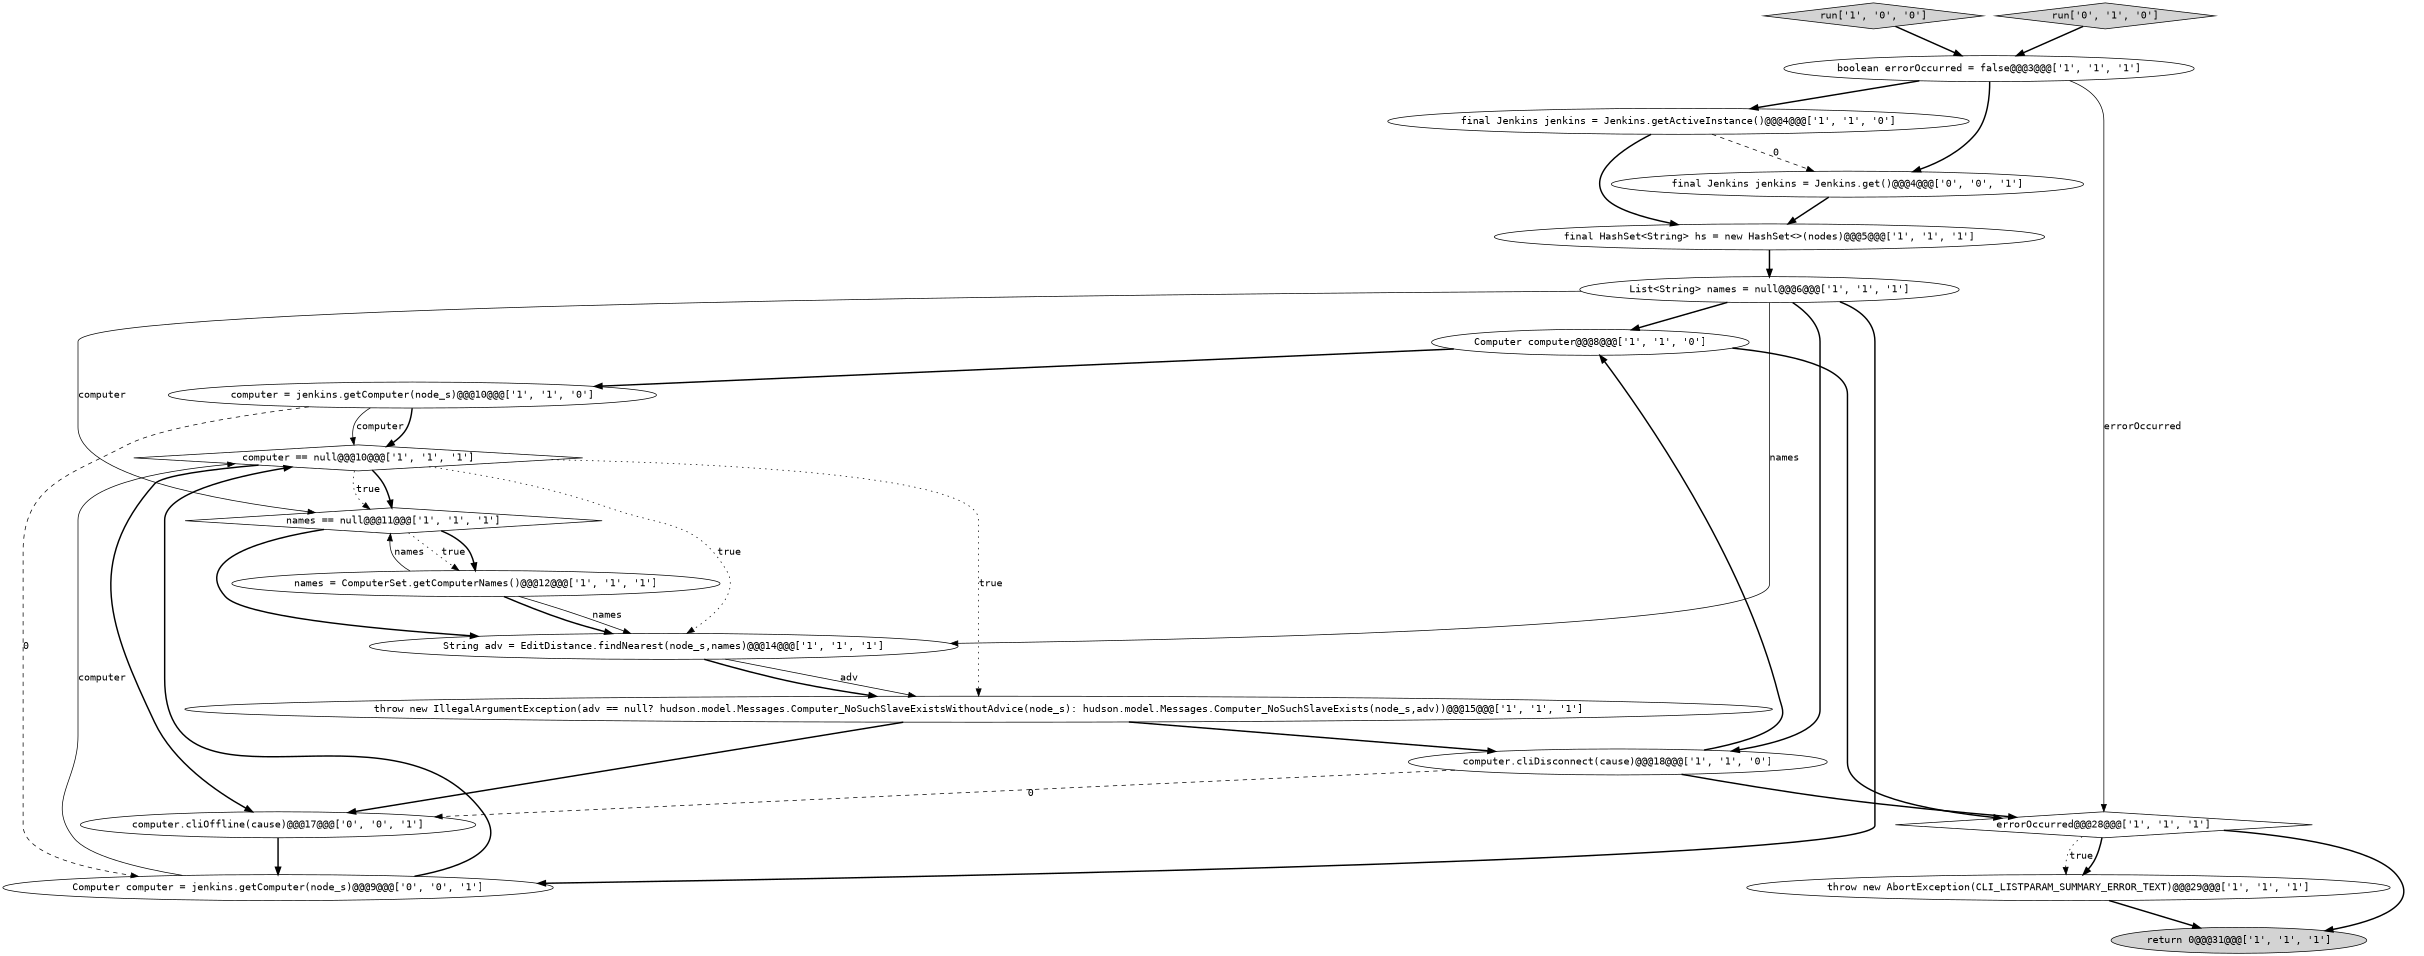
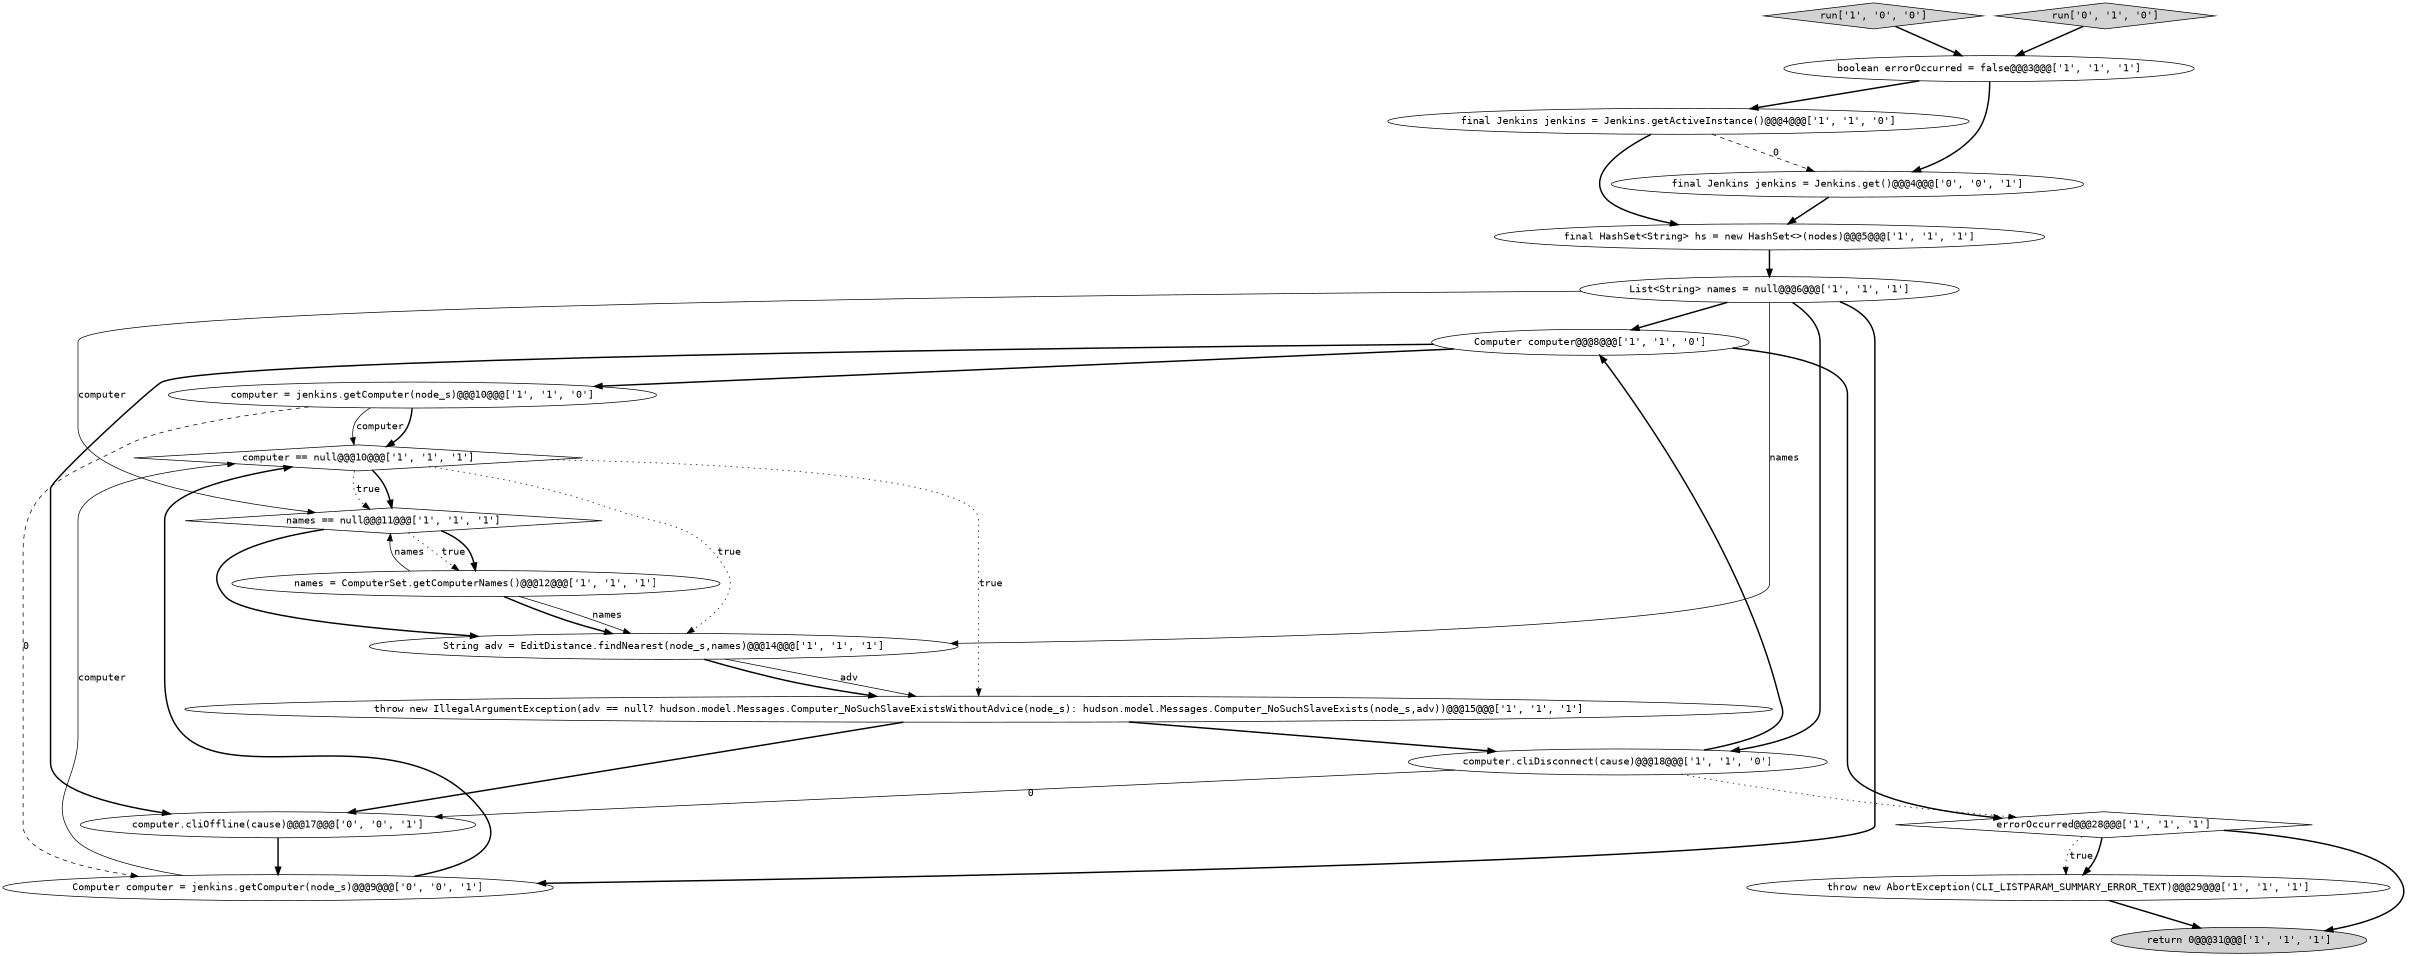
edge "boolean errorOccurred = false@@@3@@@['1', '1', '1']" -> "errorOccurred@@@28@@@['1', '1', '1']": removed, label "errorOccurred"
edge "computer == null@@@10@@@['1', '1', '1']" -> "computer.cliOffline(cause)@@@17@@@['0', '0', '1']": now "Computer computer@@@8@@@['1', '1', '0']" -> "computer.cliOffline(cause)@@@17@@@['0', '0', '1']"
edge "computer.cliDisconnect(cause)@@@18@@@['1', '1', '0']" -> "computer.cliOffline(cause)@@@17@@@['0', '0', '1']": style dashed -> solid
edge "computer.cliDisconnect(cause)@@@18@@@['1', '1', '0']" -> "errorOccurred@@@28@@@['1', '1', '1']": style bold -> dotted
